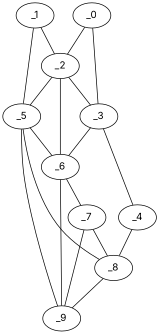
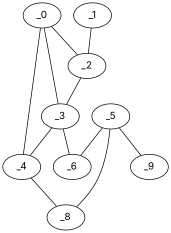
edge "_1" -- "_5": removed
edge "_0" -- "_4": added
edge "_2" -- "_5": removed
edge "_2" -- "_6": removed
node "_7": removed
edge "_6" -- "_9": removed
edge "_8" -- "_9": removed
